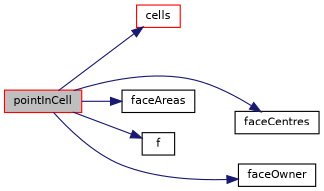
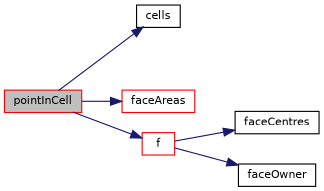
node "cells": color red -> black
edge "pointInCell" -> "faceCentres": now "f" -> "faceCentres"
node "faceAreas": color black -> red
node "f": color black -> red
edge "pointInCell" -> "faceOwner": now "f" -> "faceOwner"
